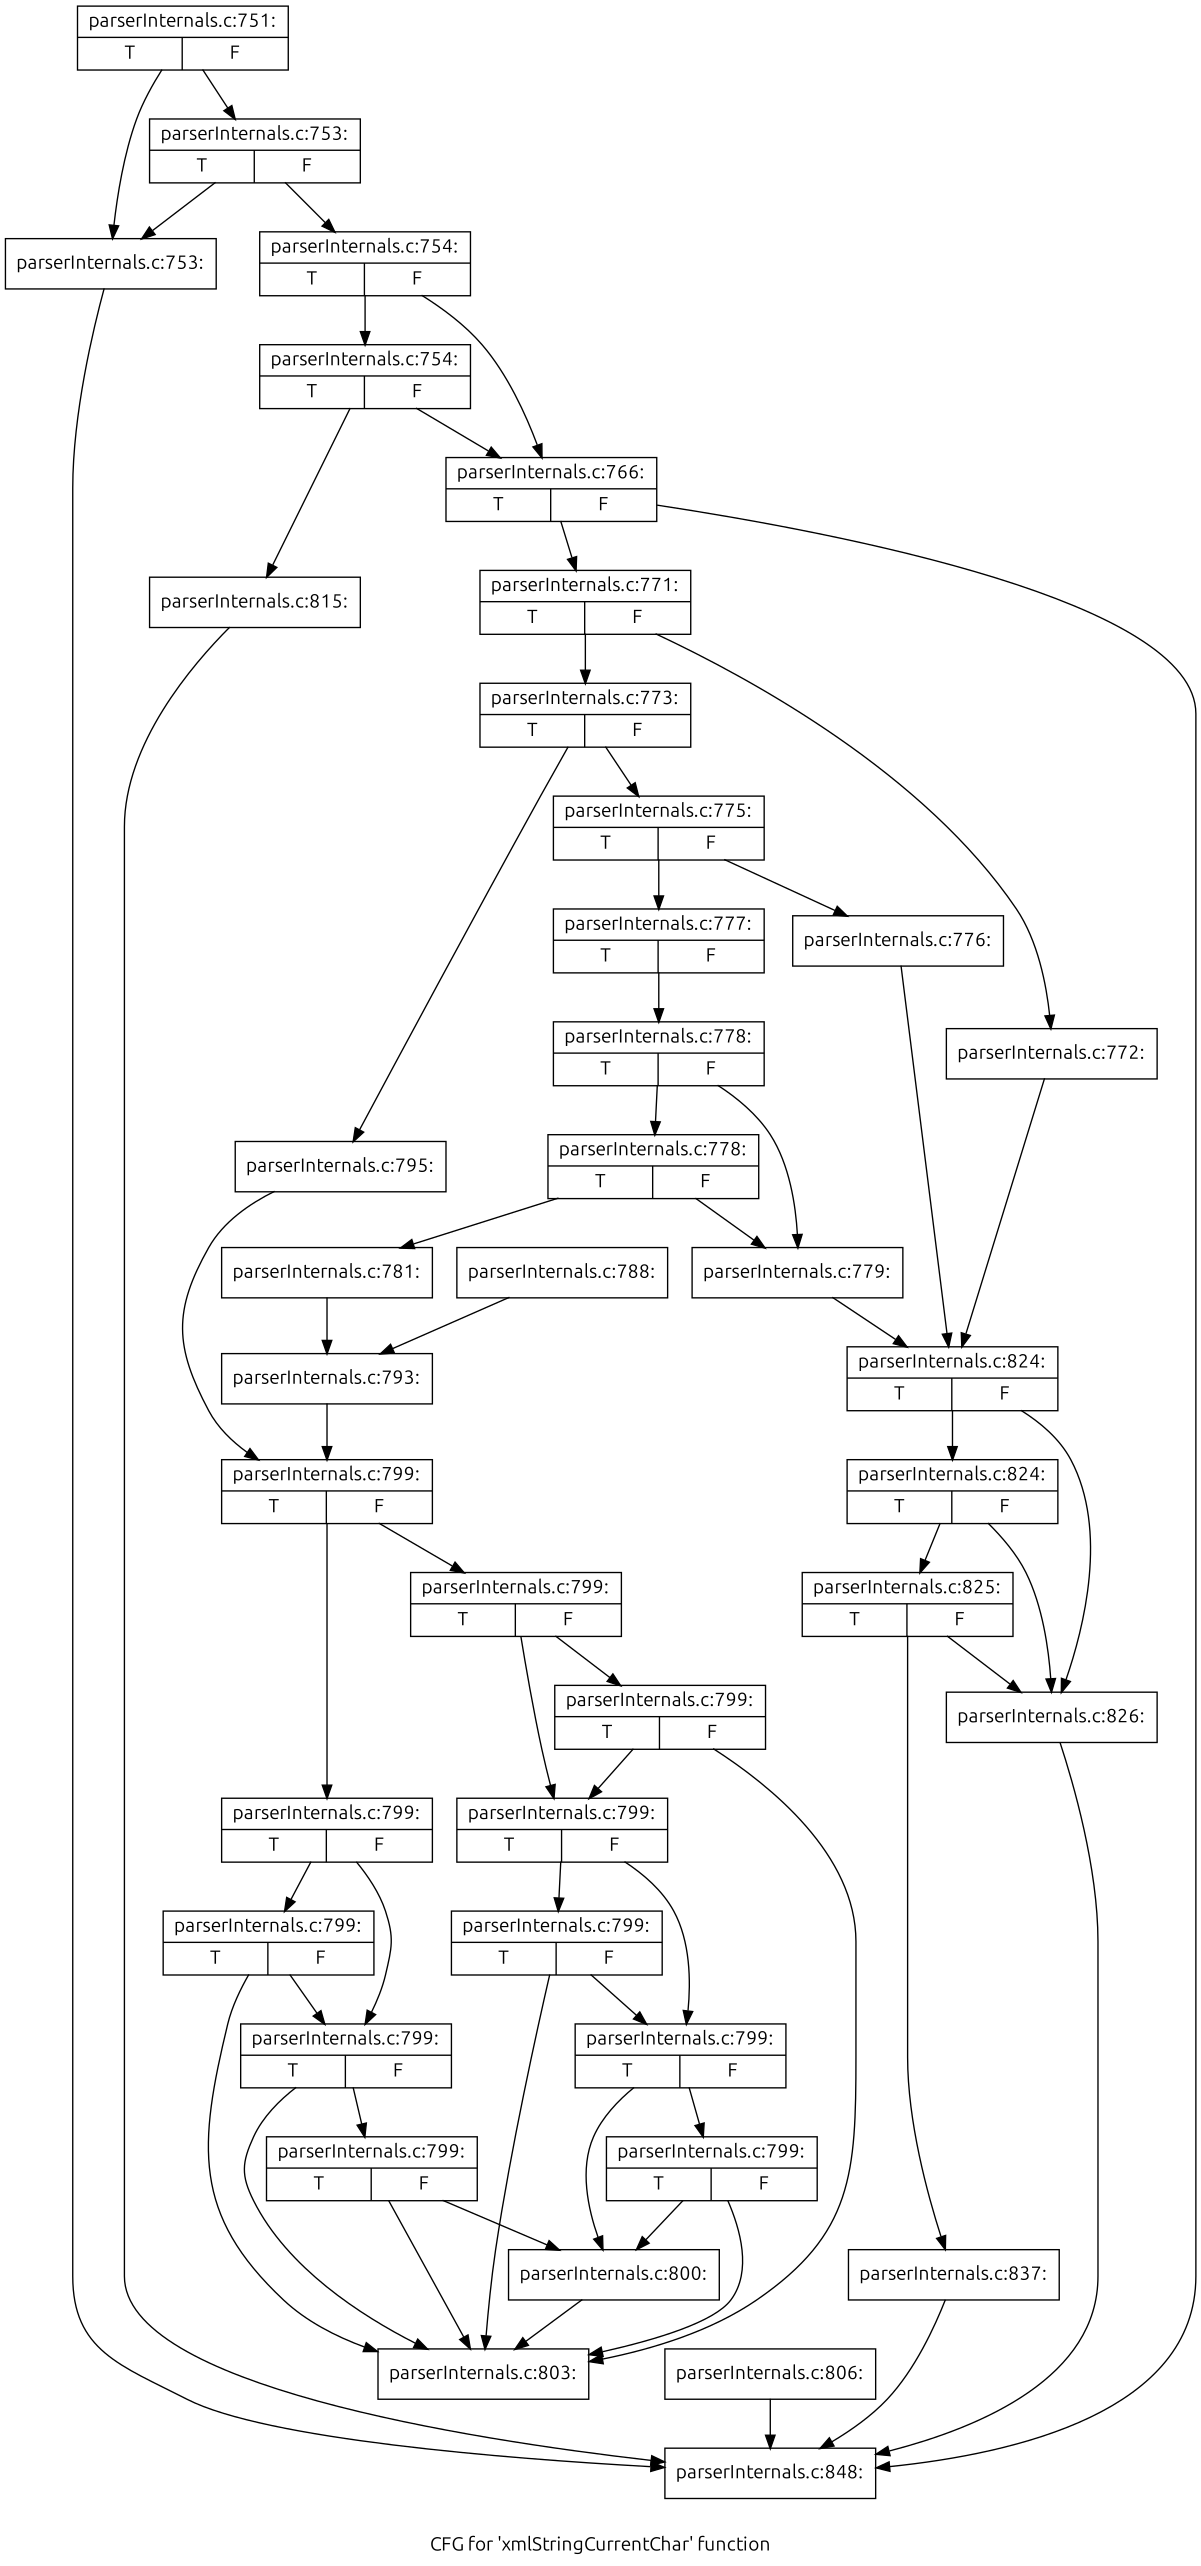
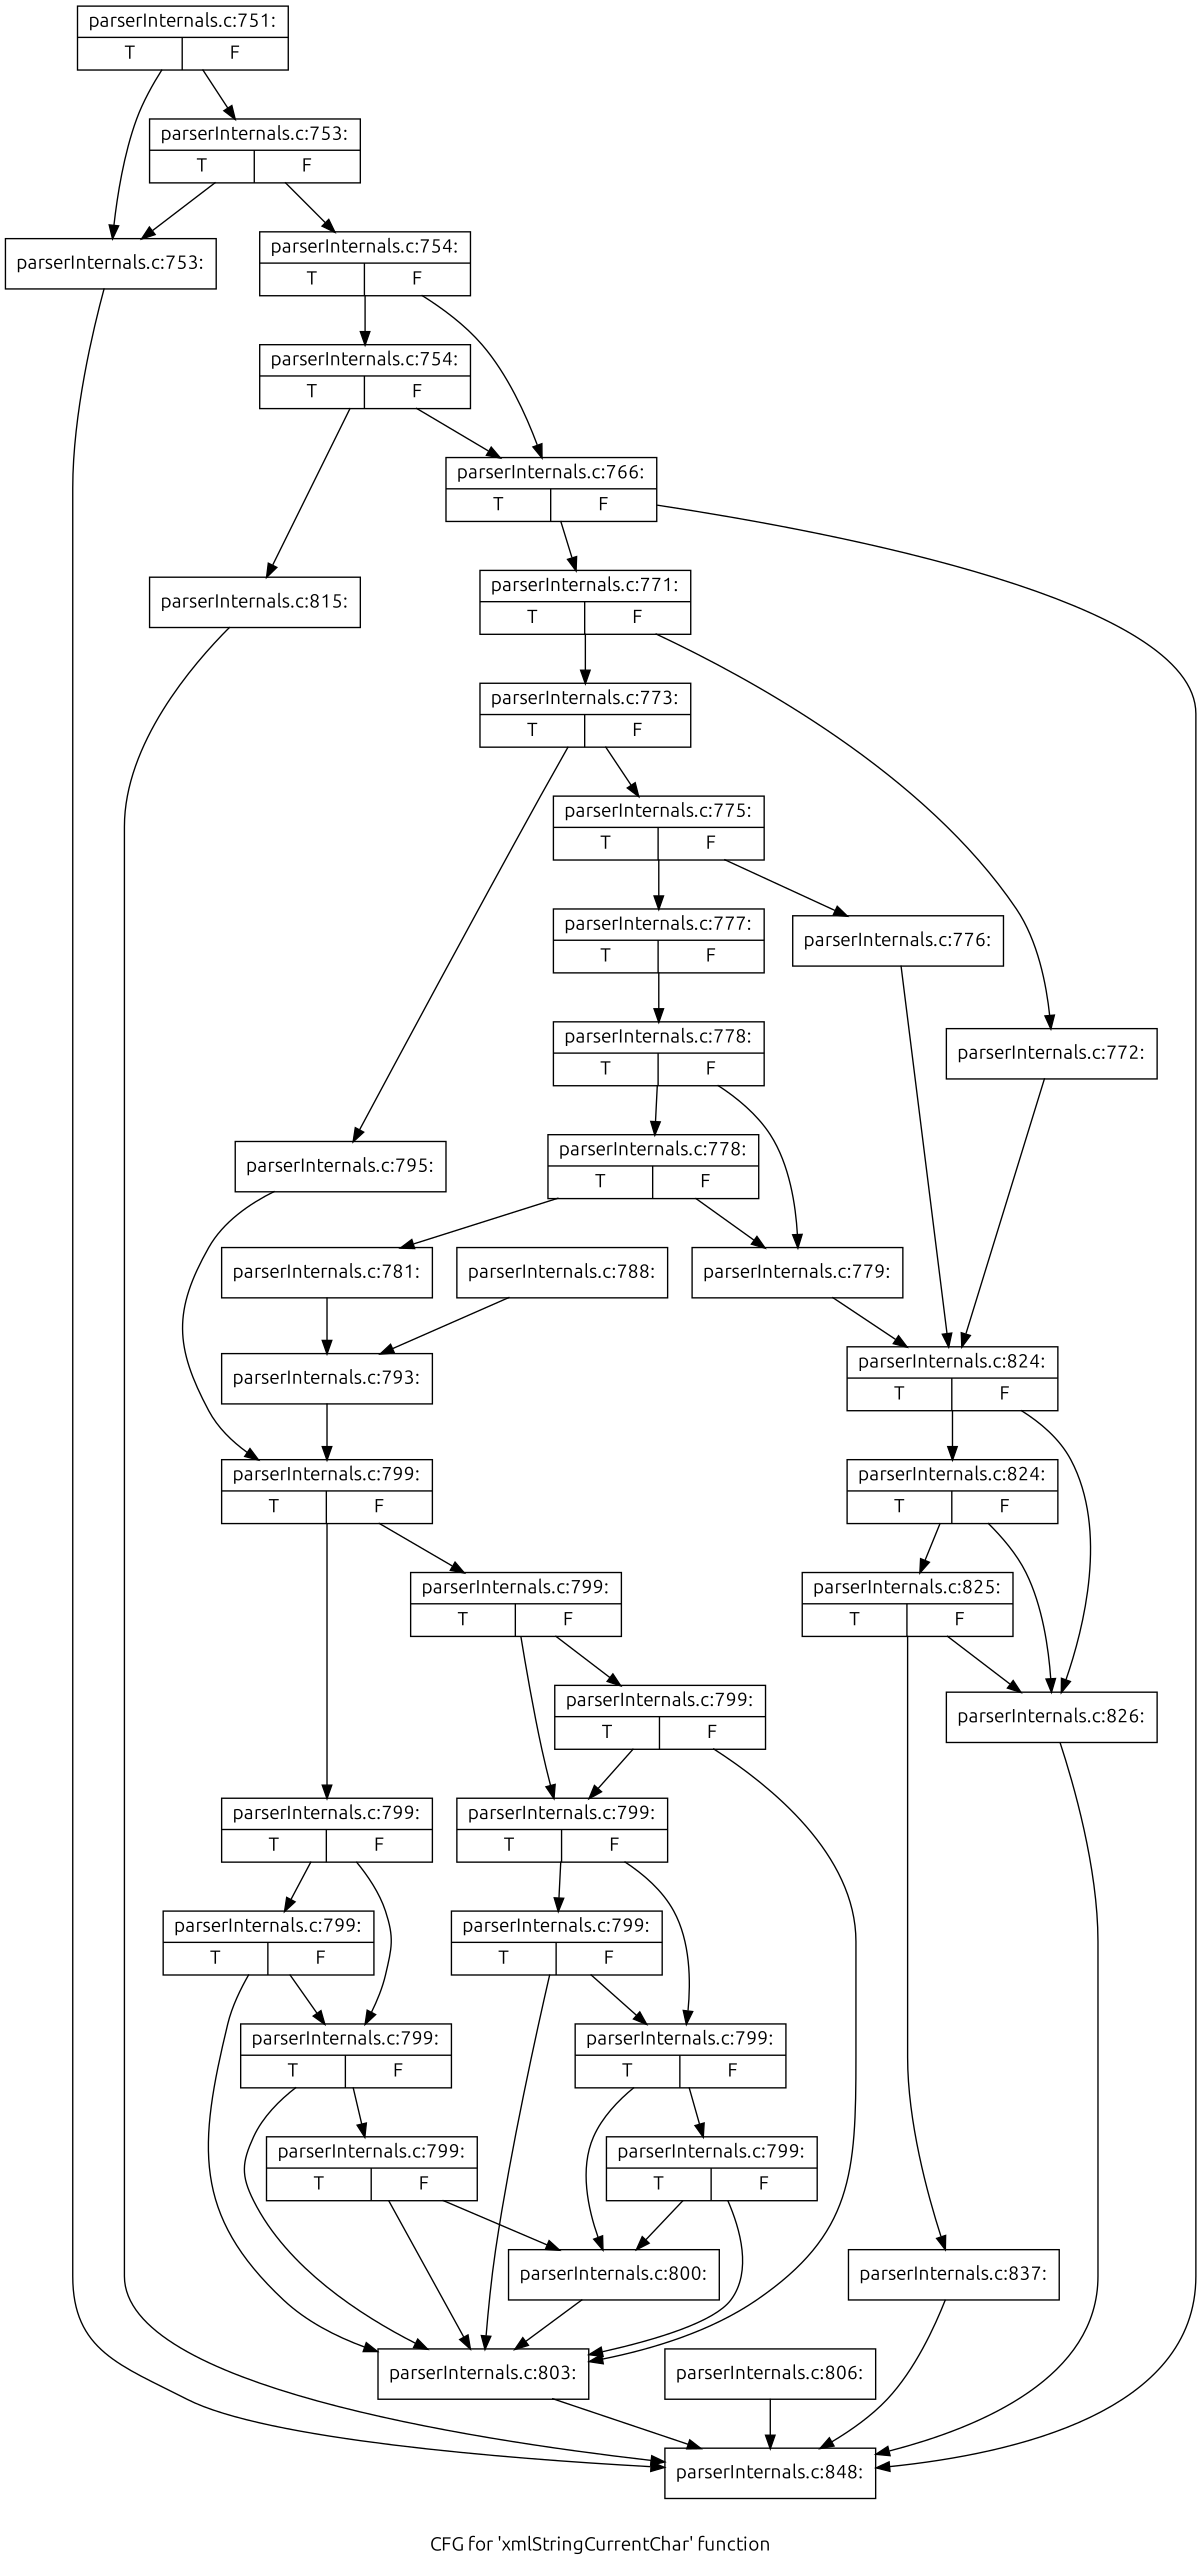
edge "parserInternals.c:803:" -> "parserInternals.c:848:": added
